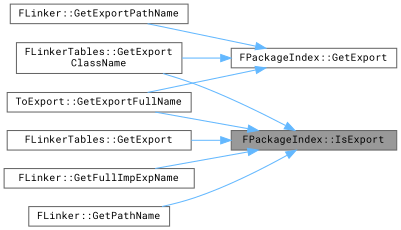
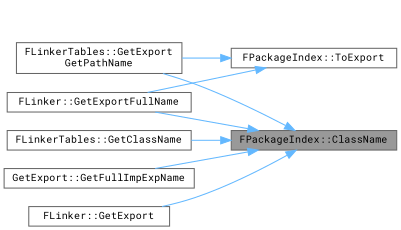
node "FLinker::GetExportPathName": removed
node "FLinkerTables::GetExport ClassName": label "FLinkerTables::GetExport ClassName" -> "FLinkerTables::GetExport GetPathName"
node "FPackageIndex::GetExport": label "FPackageIndex::GetExport" -> "FPackageIndex::ToExport"
node "ToExport::GetExportFullName": label "ToExport::GetExportFullName" -> "FLinker::GetExportFullName"
node "FLinkerTables::GetExport": label "FLinkerTables::GetExport" -> "FLinkerTables::GetClassName"
node "FPackageIndex::IsExport": label "FPackageIndex::IsExport" -> "FPackageIndex::ClassName"
node "FLinker::GetFullImpExpName": label "FLinker::GetFullImpExpName" -> "GetExport::GetFullImpExpName"
node "FLinker::GetPathName": label "FLinker::GetPathName" -> "FLinker::GetExport"
